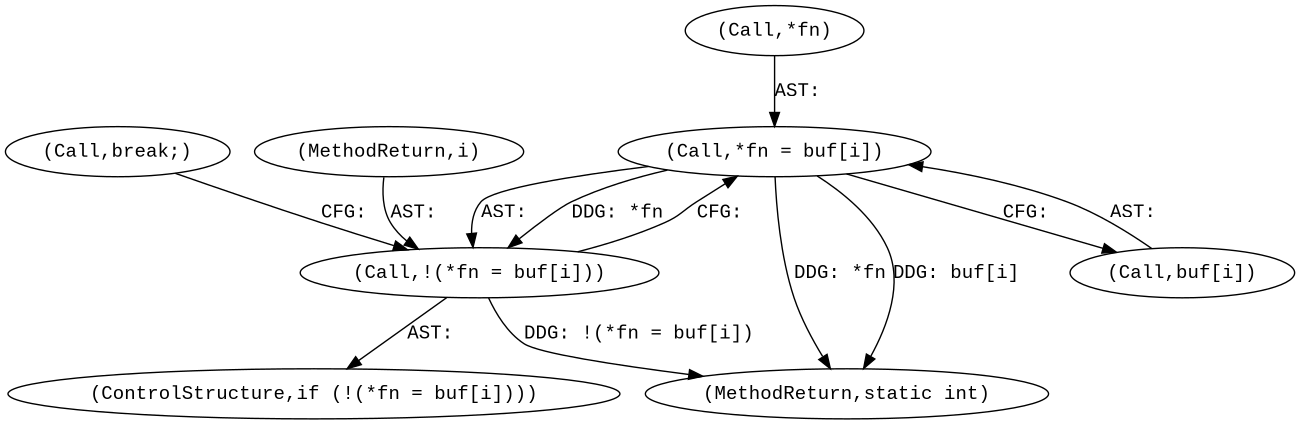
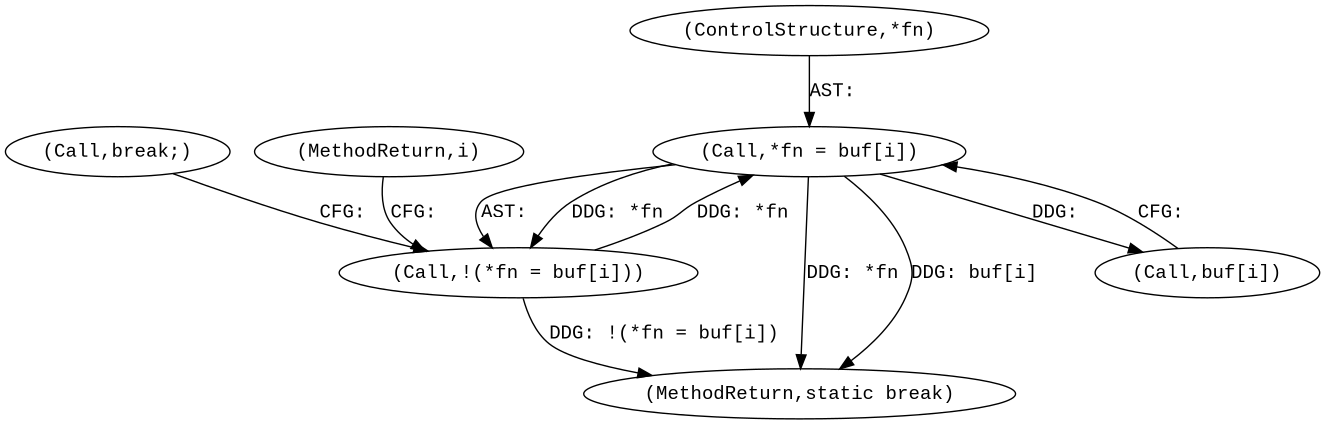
node "(Call,*fn)": label "(Call,*fn)" -> "(ControlStructure,*fn)"
edge "(MethodReturn,i)" -> "(Call,!(*fn = buf[i]))": label "AST: " -> "CFG: "
edge "(Call,!(*fn = buf[i]))" -> "(Call,*fn = buf[i])": label "CFG: " -> "DDG: *fn"
edge "(Call,*fn = buf[i])" -> "(Call,buf[i])": label "CFG: " -> "DDG: "
edge "(Call,buf[i])" -> "(Call,*fn = buf[i])": label "AST: " -> "CFG: "
node "(ControlStructure,if (!(*fn = buf[i])))": removed
node "(MethodReturn,static int)": label "(MethodReturn,static int)" -> "(MethodReturn,static break)"
